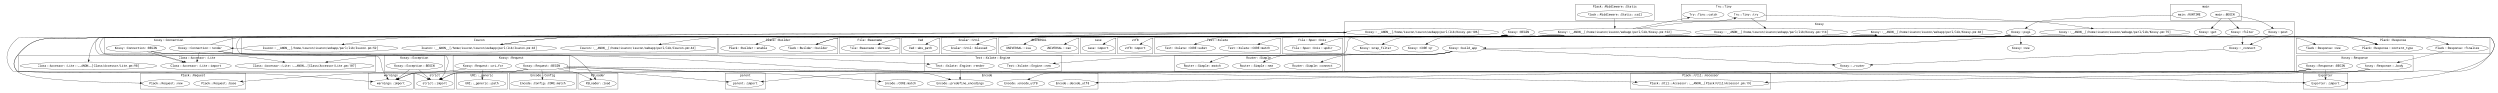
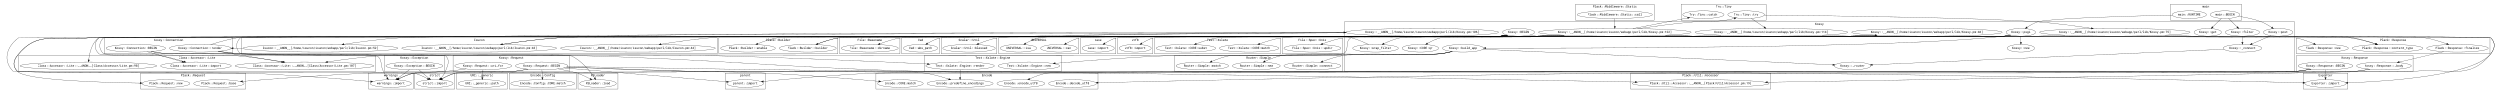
edge "Kossy::Connection::render" -> "Class::Accessor::Lite::import": now "Kossy::Connection::render" -> "Class::Accessor::Lite::__ANON__[Class/Accessor/Lite.pm:107]"
